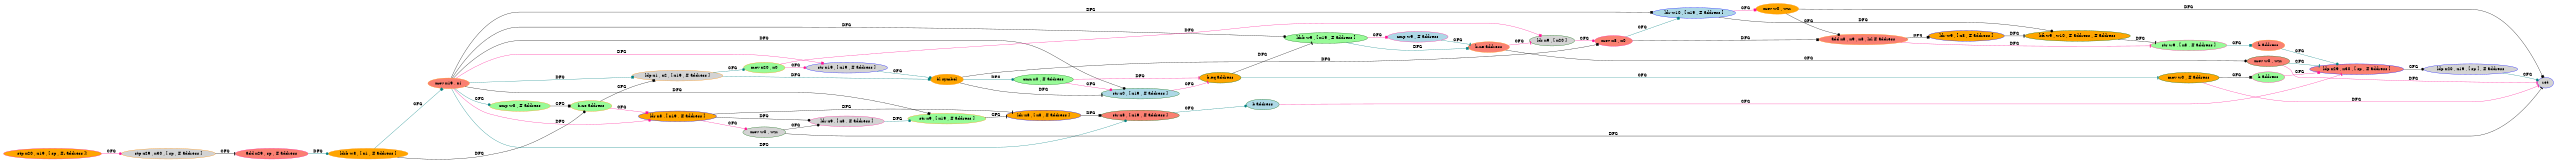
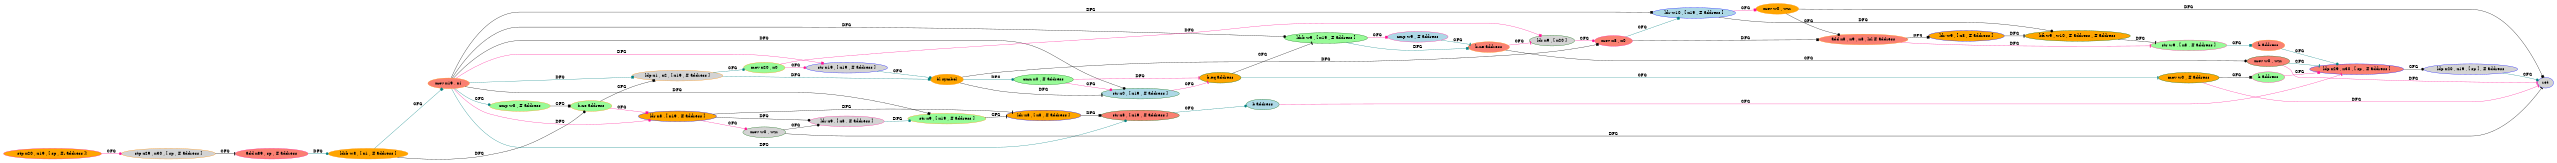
edge "b.eq address" -> "ldrb w9 , [ x19 , # address ]": label "DFG" -> "CFG"
node "add x29 , sp , # address": label "add x29 , sp , # address" -> "add x89 , sp , # address"
